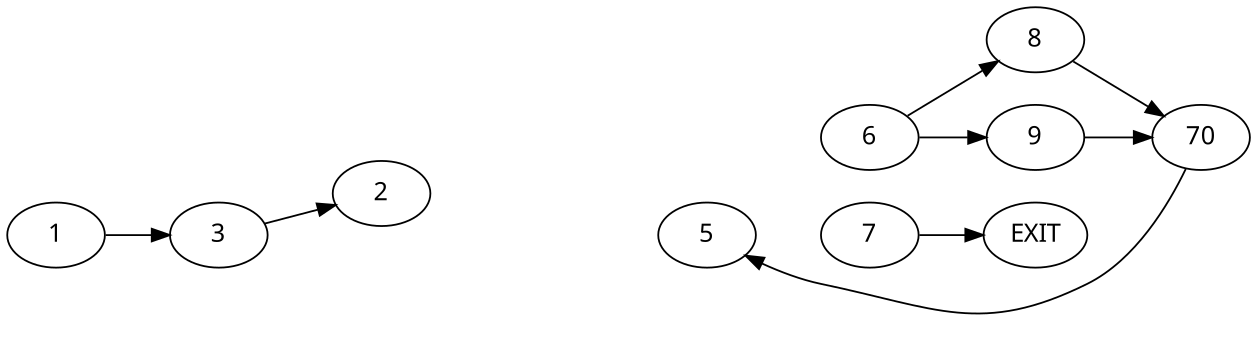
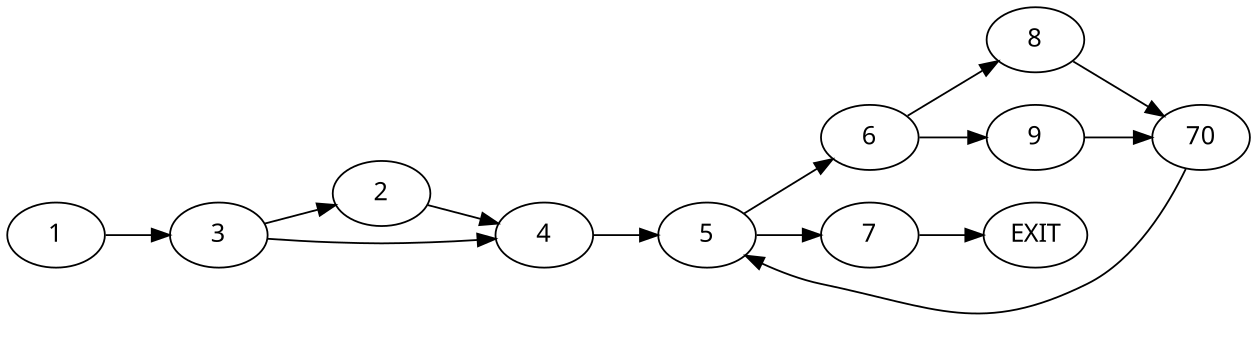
edge "5" -> "6": added
node "4": added
edge "5" -> "7": added
